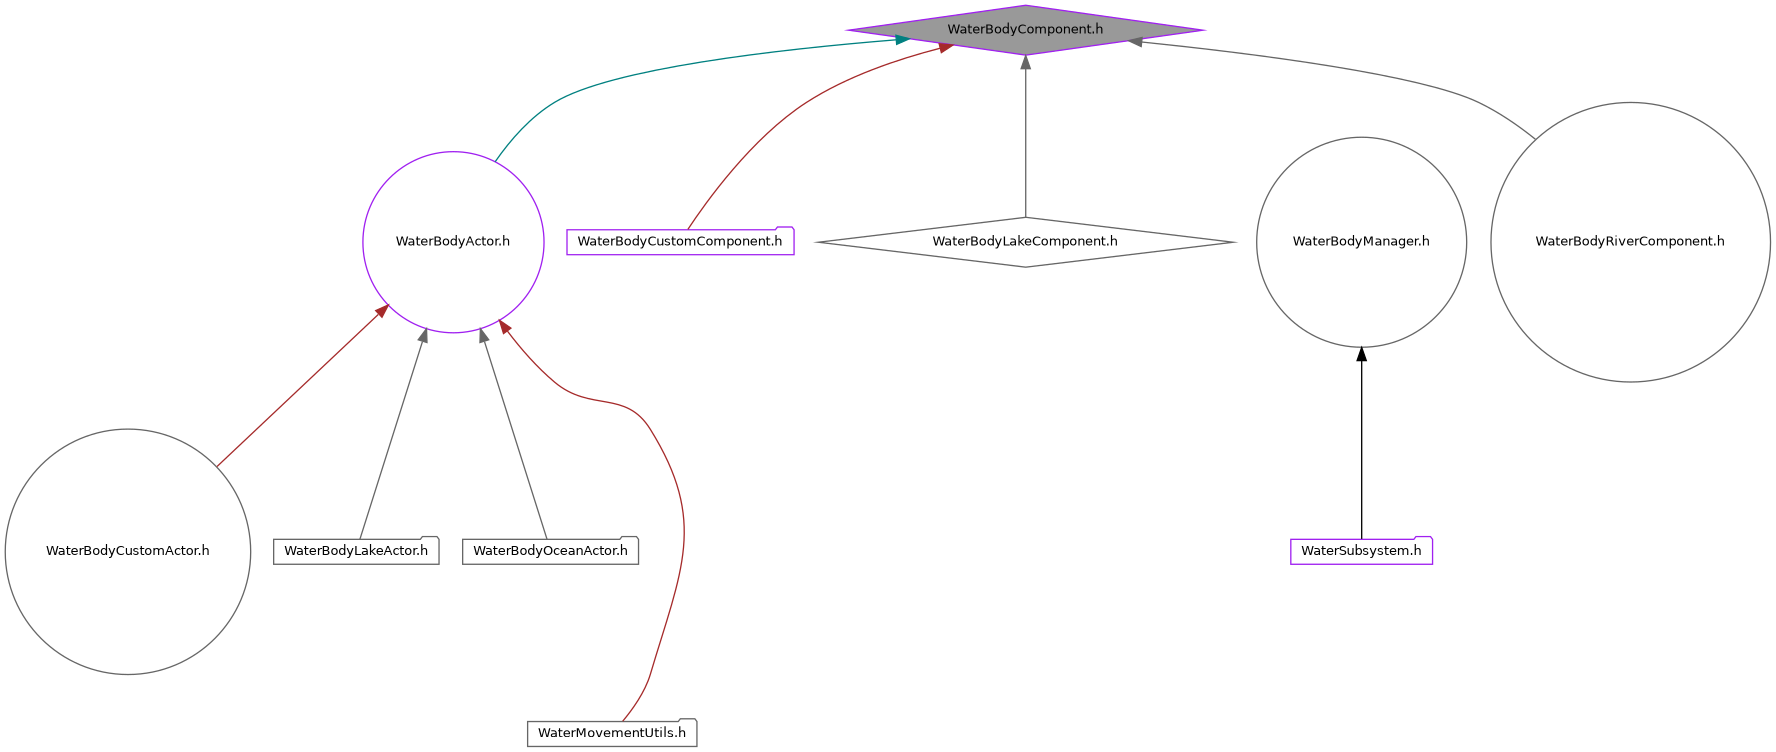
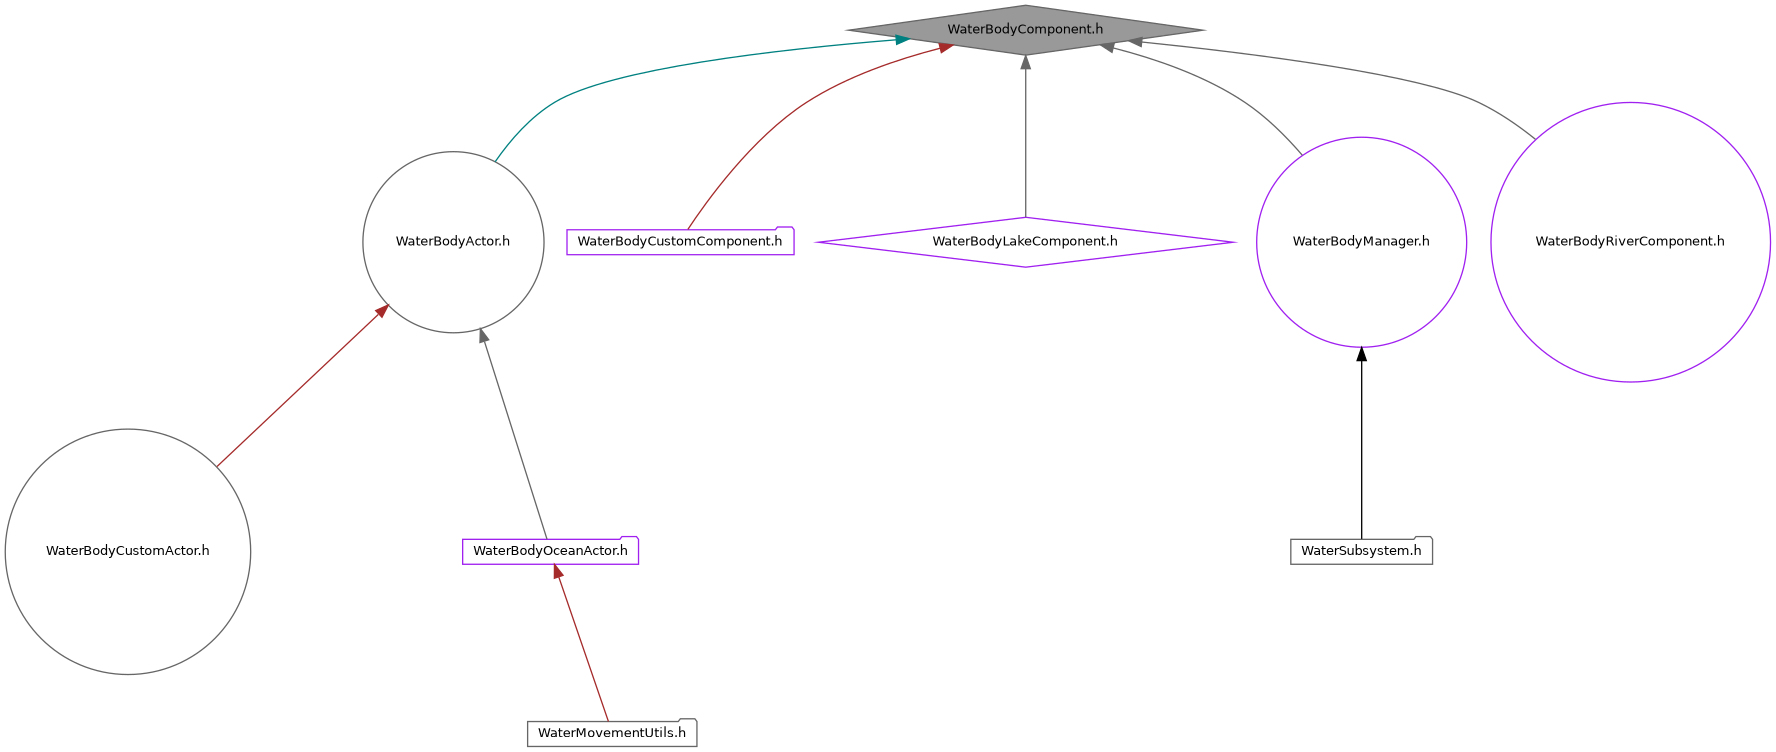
node "WaterBodyComponent.h": color purple -> gray40
edge "WaterBodyManager.h" -> "WaterBodyComponent.h": added
node "WaterBodyActor.h": color purple -> gray40
node "WaterBodyLakeComponent.h": color gray40 -> purple
node "WaterBodyManager.h": color gray40 -> purple
node "WaterBodyRiverComponent.h": color gray40 -> purple
edge "WaterMovementUtils.h" -> "WaterBodyActor.h": now "WaterMovementUtils.h" -> "WaterBodyOceanActor.h"
node "WaterBodyLakeActor.h": removed
node "WaterBodyOceanActor.h": color gray40 -> purple
node "WaterSubsystem.h": color purple -> gray40
